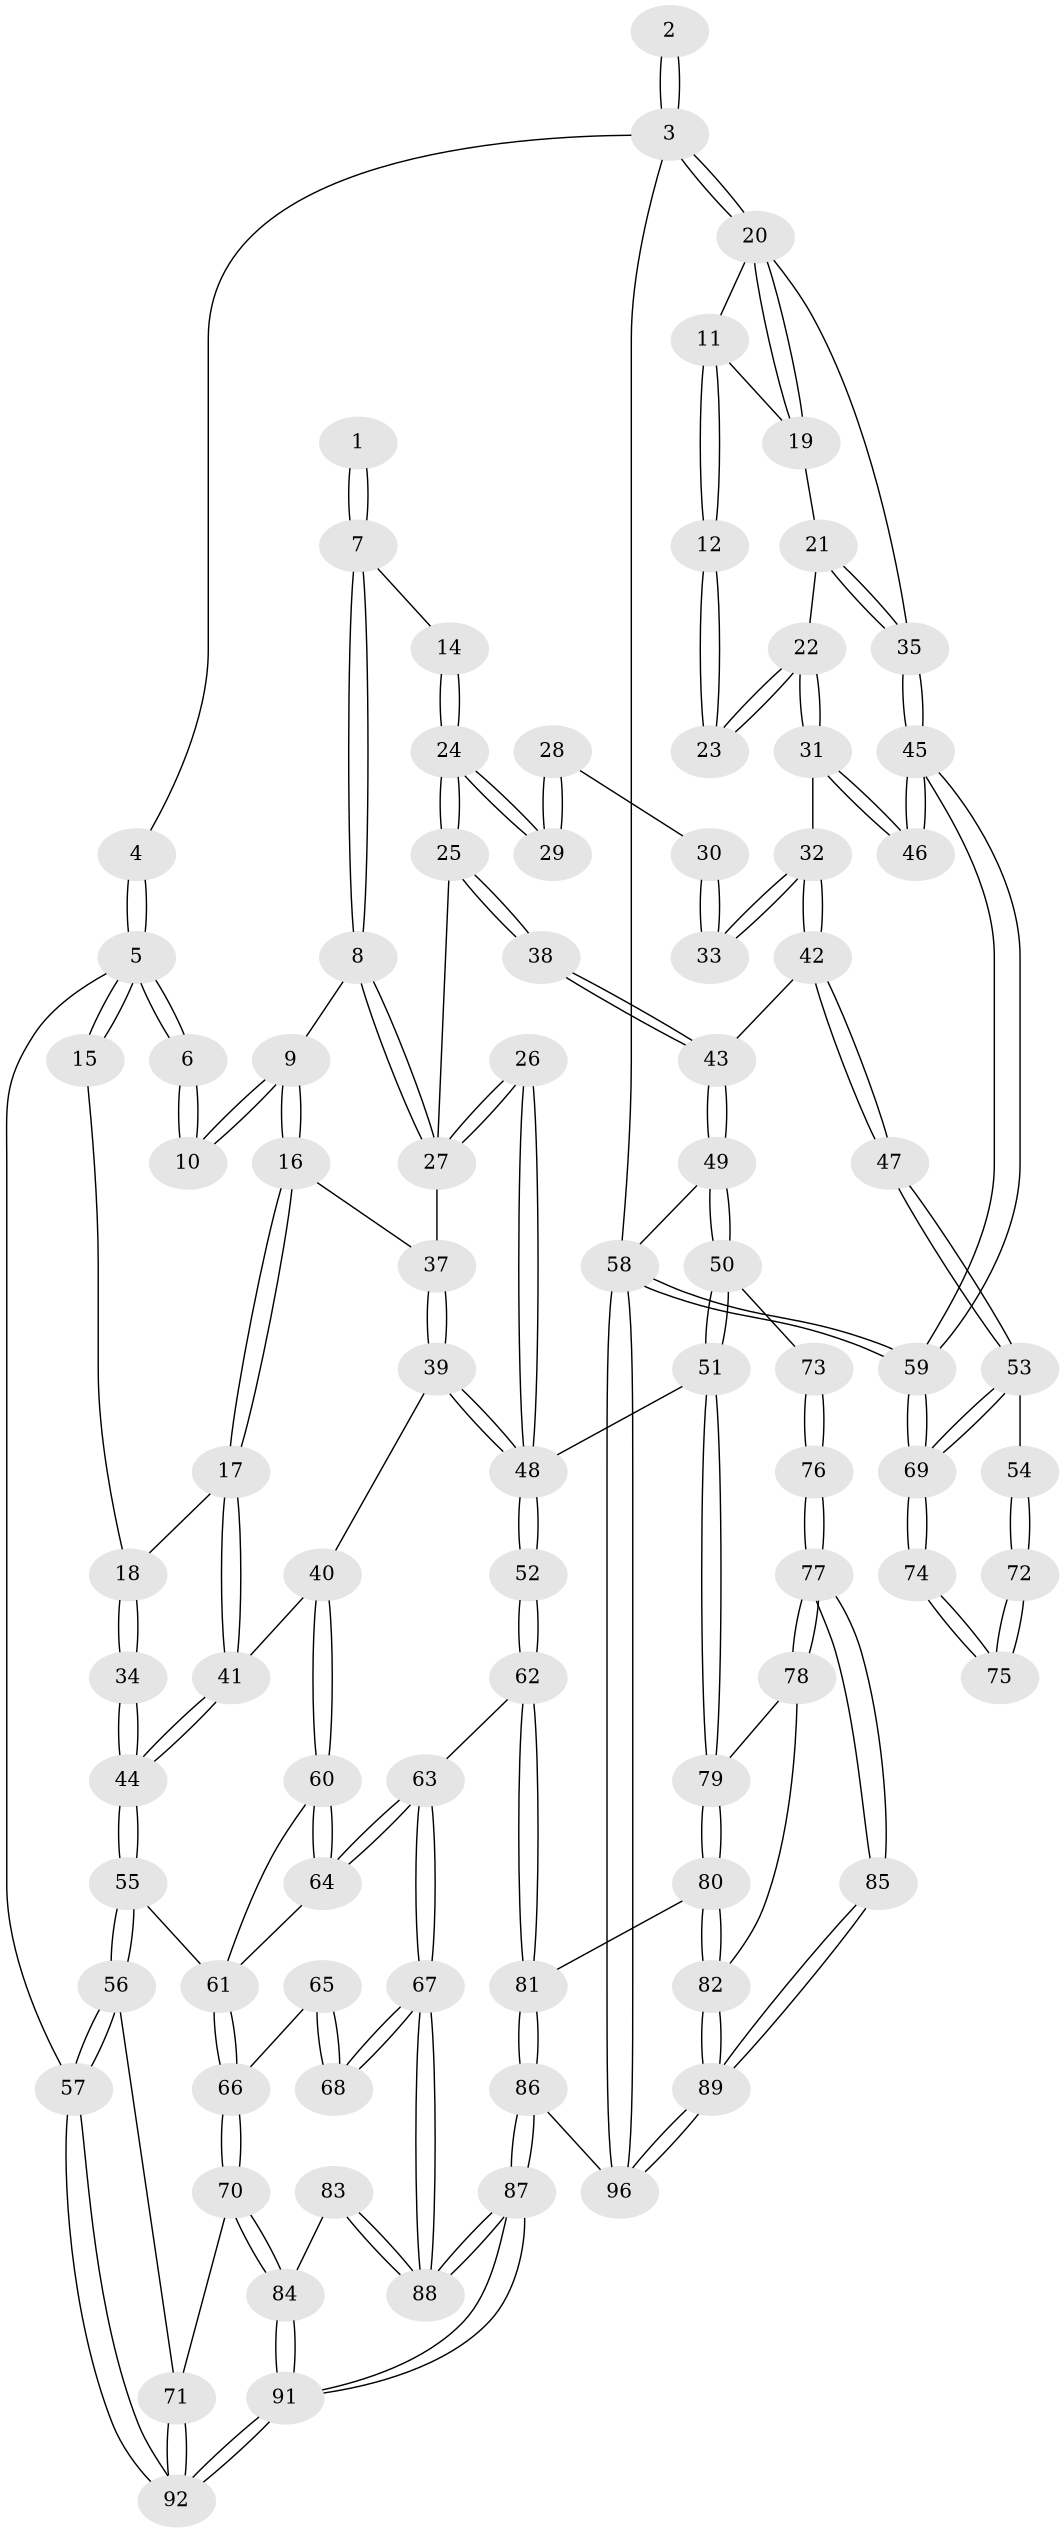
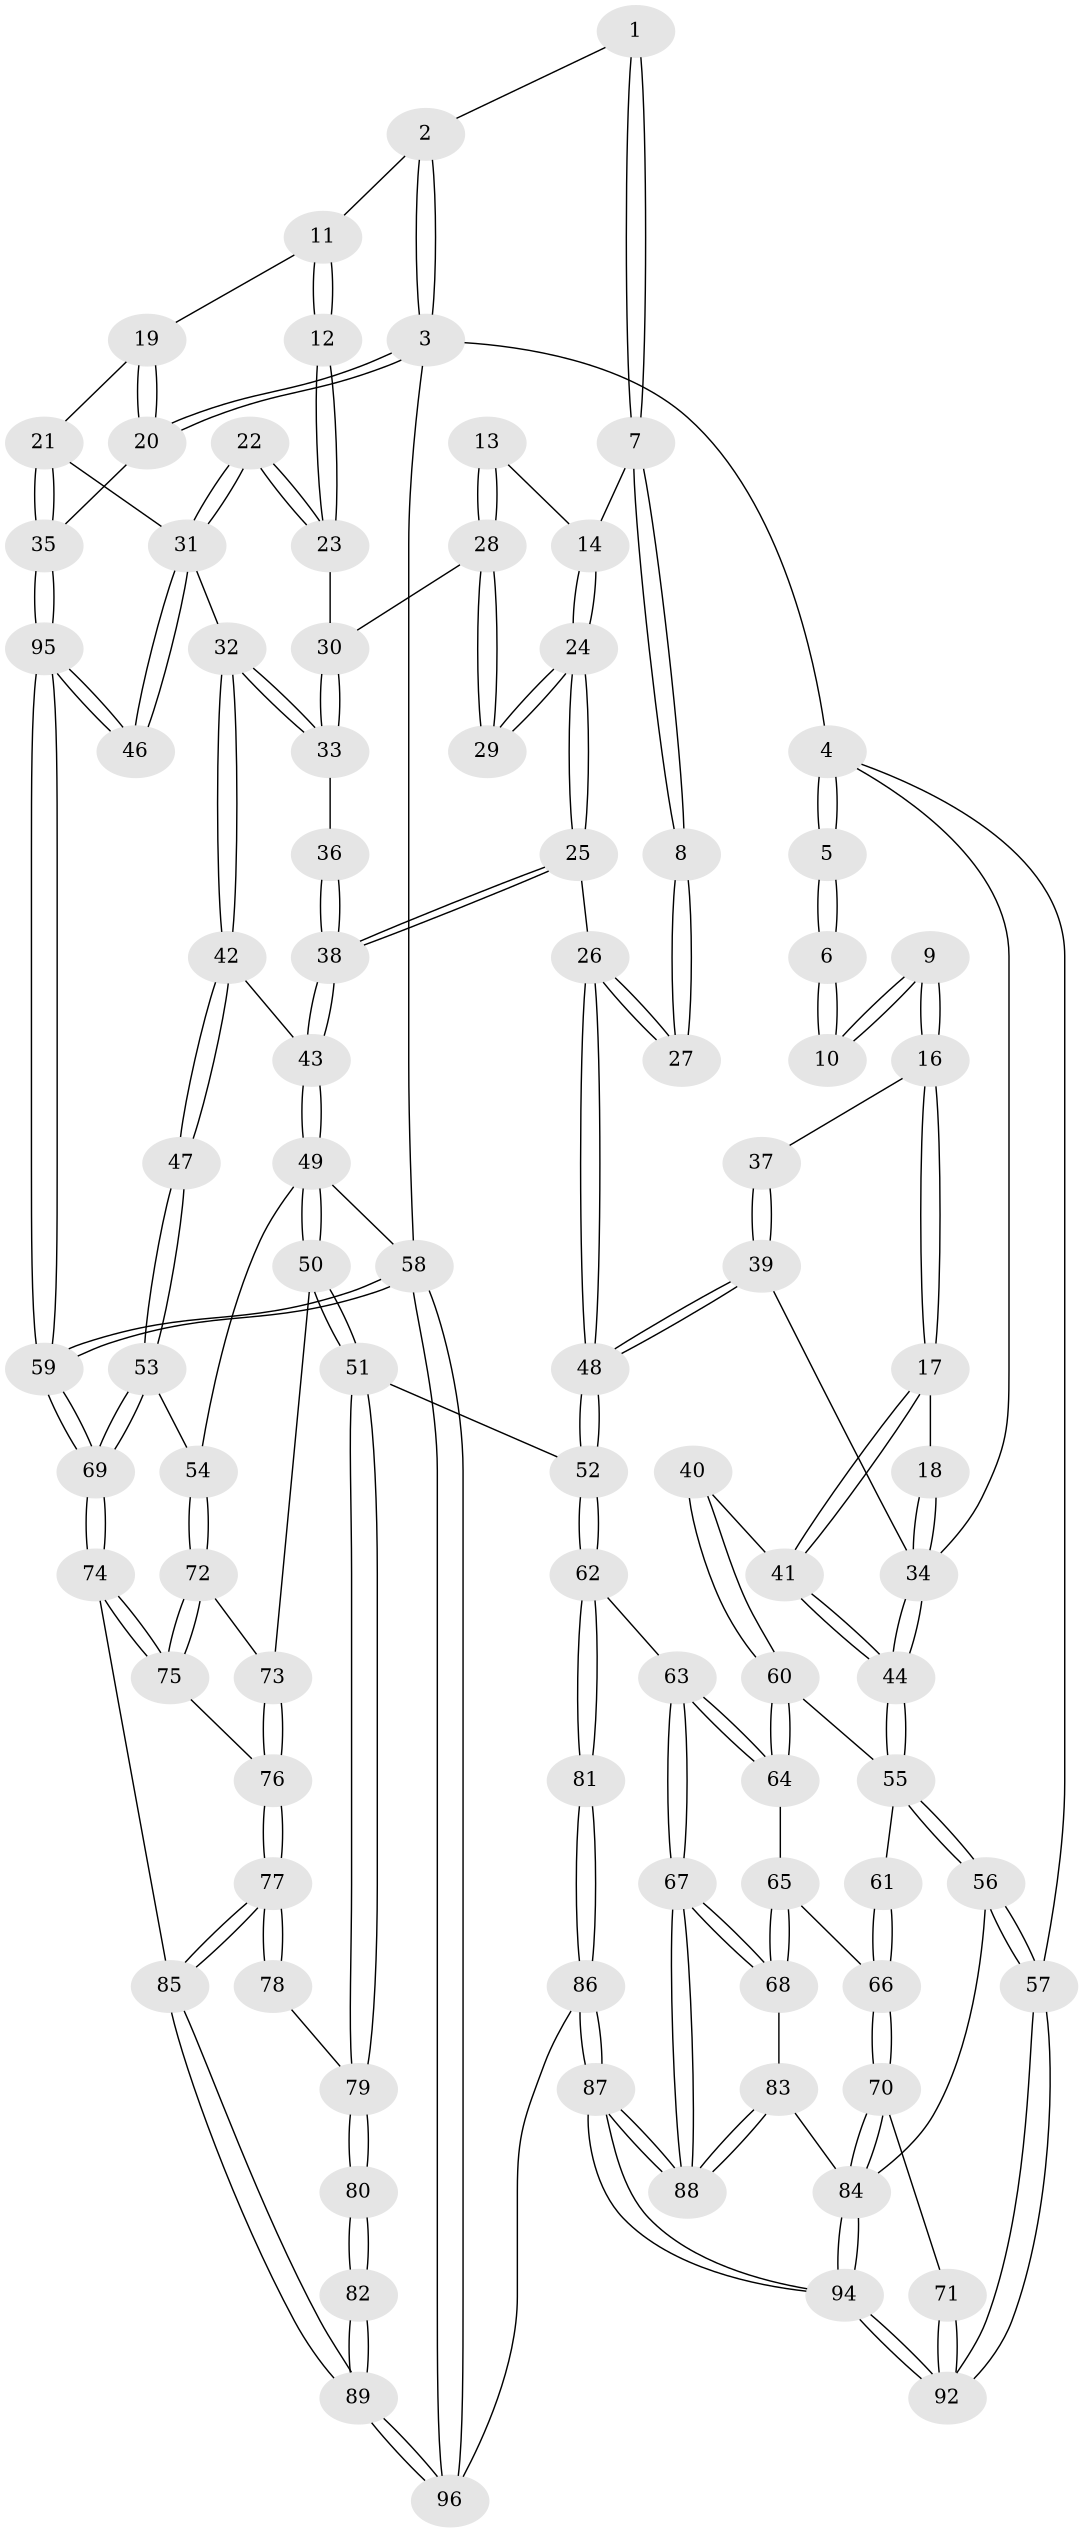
edge "1" -- "2": added
edge "20" -- "11": now "2" -- "11"
node "13": added
edge "23" -- "30": added
edge "21" -- "22": now "21" -- "31"
node "45": label "45" -> "95"
node "36": added
edge "8" -- "9": removed
edge "25" -- "27": now "25" -- "26"
node "15": removed
edge "4" -- "34": added
edge "27" -- "37": removed
edge "49" -- "54": added
edge "51" -- "48": now "51" -- "52"
edge "39" -- "40": now "39" -- "34"
edge "5" -- "57": now "4" -- "57"
edge "72" -- "73": added
edge "75" -- "76": added
edge "74" -- "85": added
edge "78" -- "82": removed
edge "60" -- "61": now "60" -- "55"
edge "64" -- "61": now "64" -- "65"
edge "80" -- "81": removed
edge "68" -- "83": added
edge "56" -- "71": now "56" -- "84"
node "91": label "91" -> "94"
